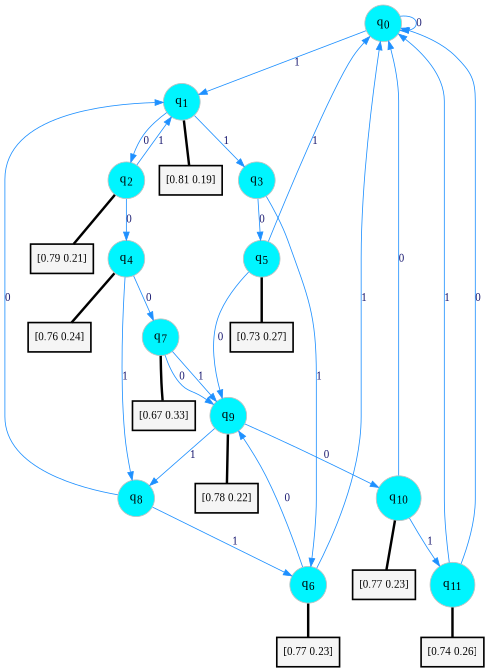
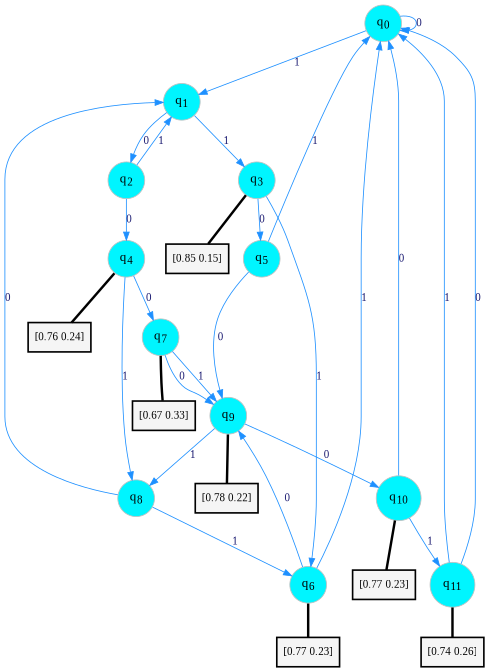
node "[0.81 0.19]": removed
node "[0.79 0.21]": removed
node "[0.85 0.15]": added
node "[0.73 0.27]": removed
